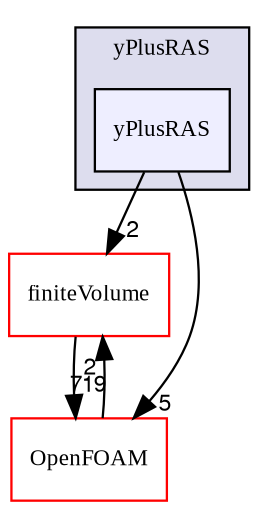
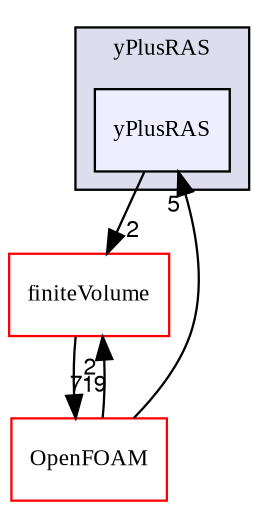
edge "yPlusRAS" -> "OpenFOAM": reversed
